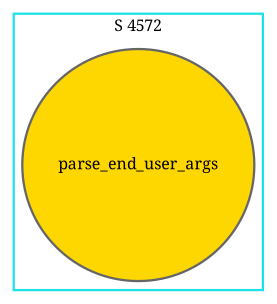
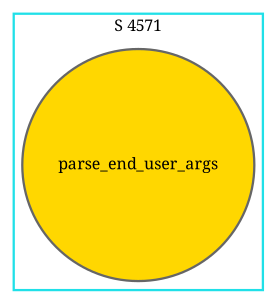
cluster "S 4572": label "S 4572" -> "S 4571"
